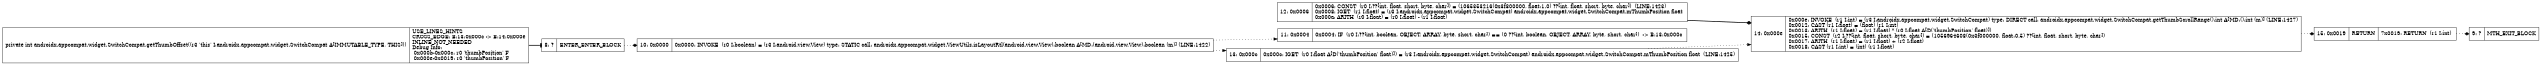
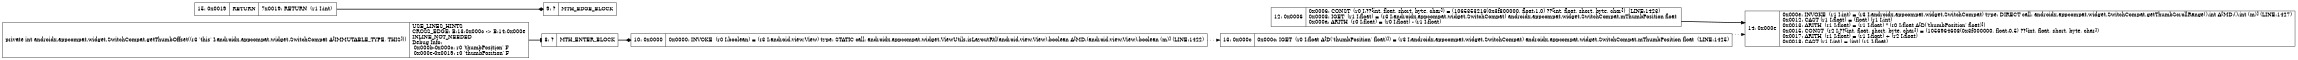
edge "12: 0x0006" -> "14: 0x000e": arrowhead diamond -> normal
edge "14: 0x000e" -> "15: 0x0019": removed
edge "15: 0x0019" -> "9: ?": style dotted -> bold
node "9: ?": text "MTH_EXIT_BLOCK" -> "MTH_EDGE_BLOCK"
node "11: 0x0004": removed
node "8: ?": text "ENTER_ENTER_BLOCK" -> "MTH_ENTER_BLOCK"
edge "8: ?" -> "10: 0x0000": style dotted -> bold
